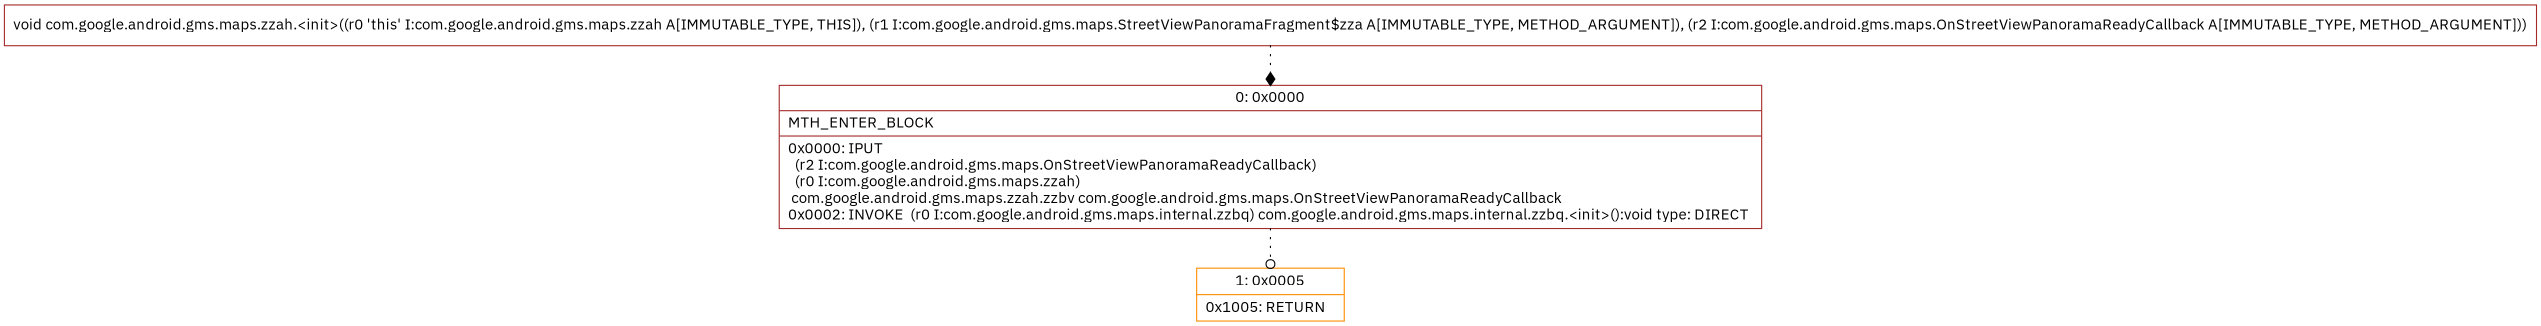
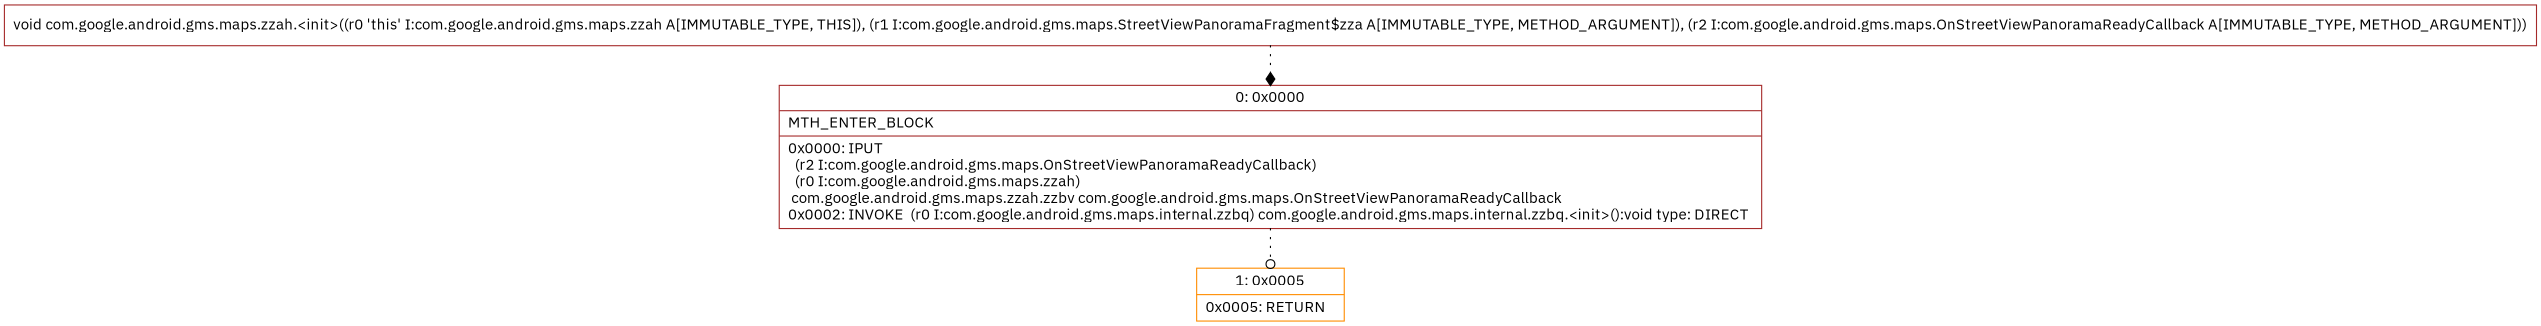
node "1: 0x0005": text "0x1005: RETURN" -> "0x0005: RETURN"
